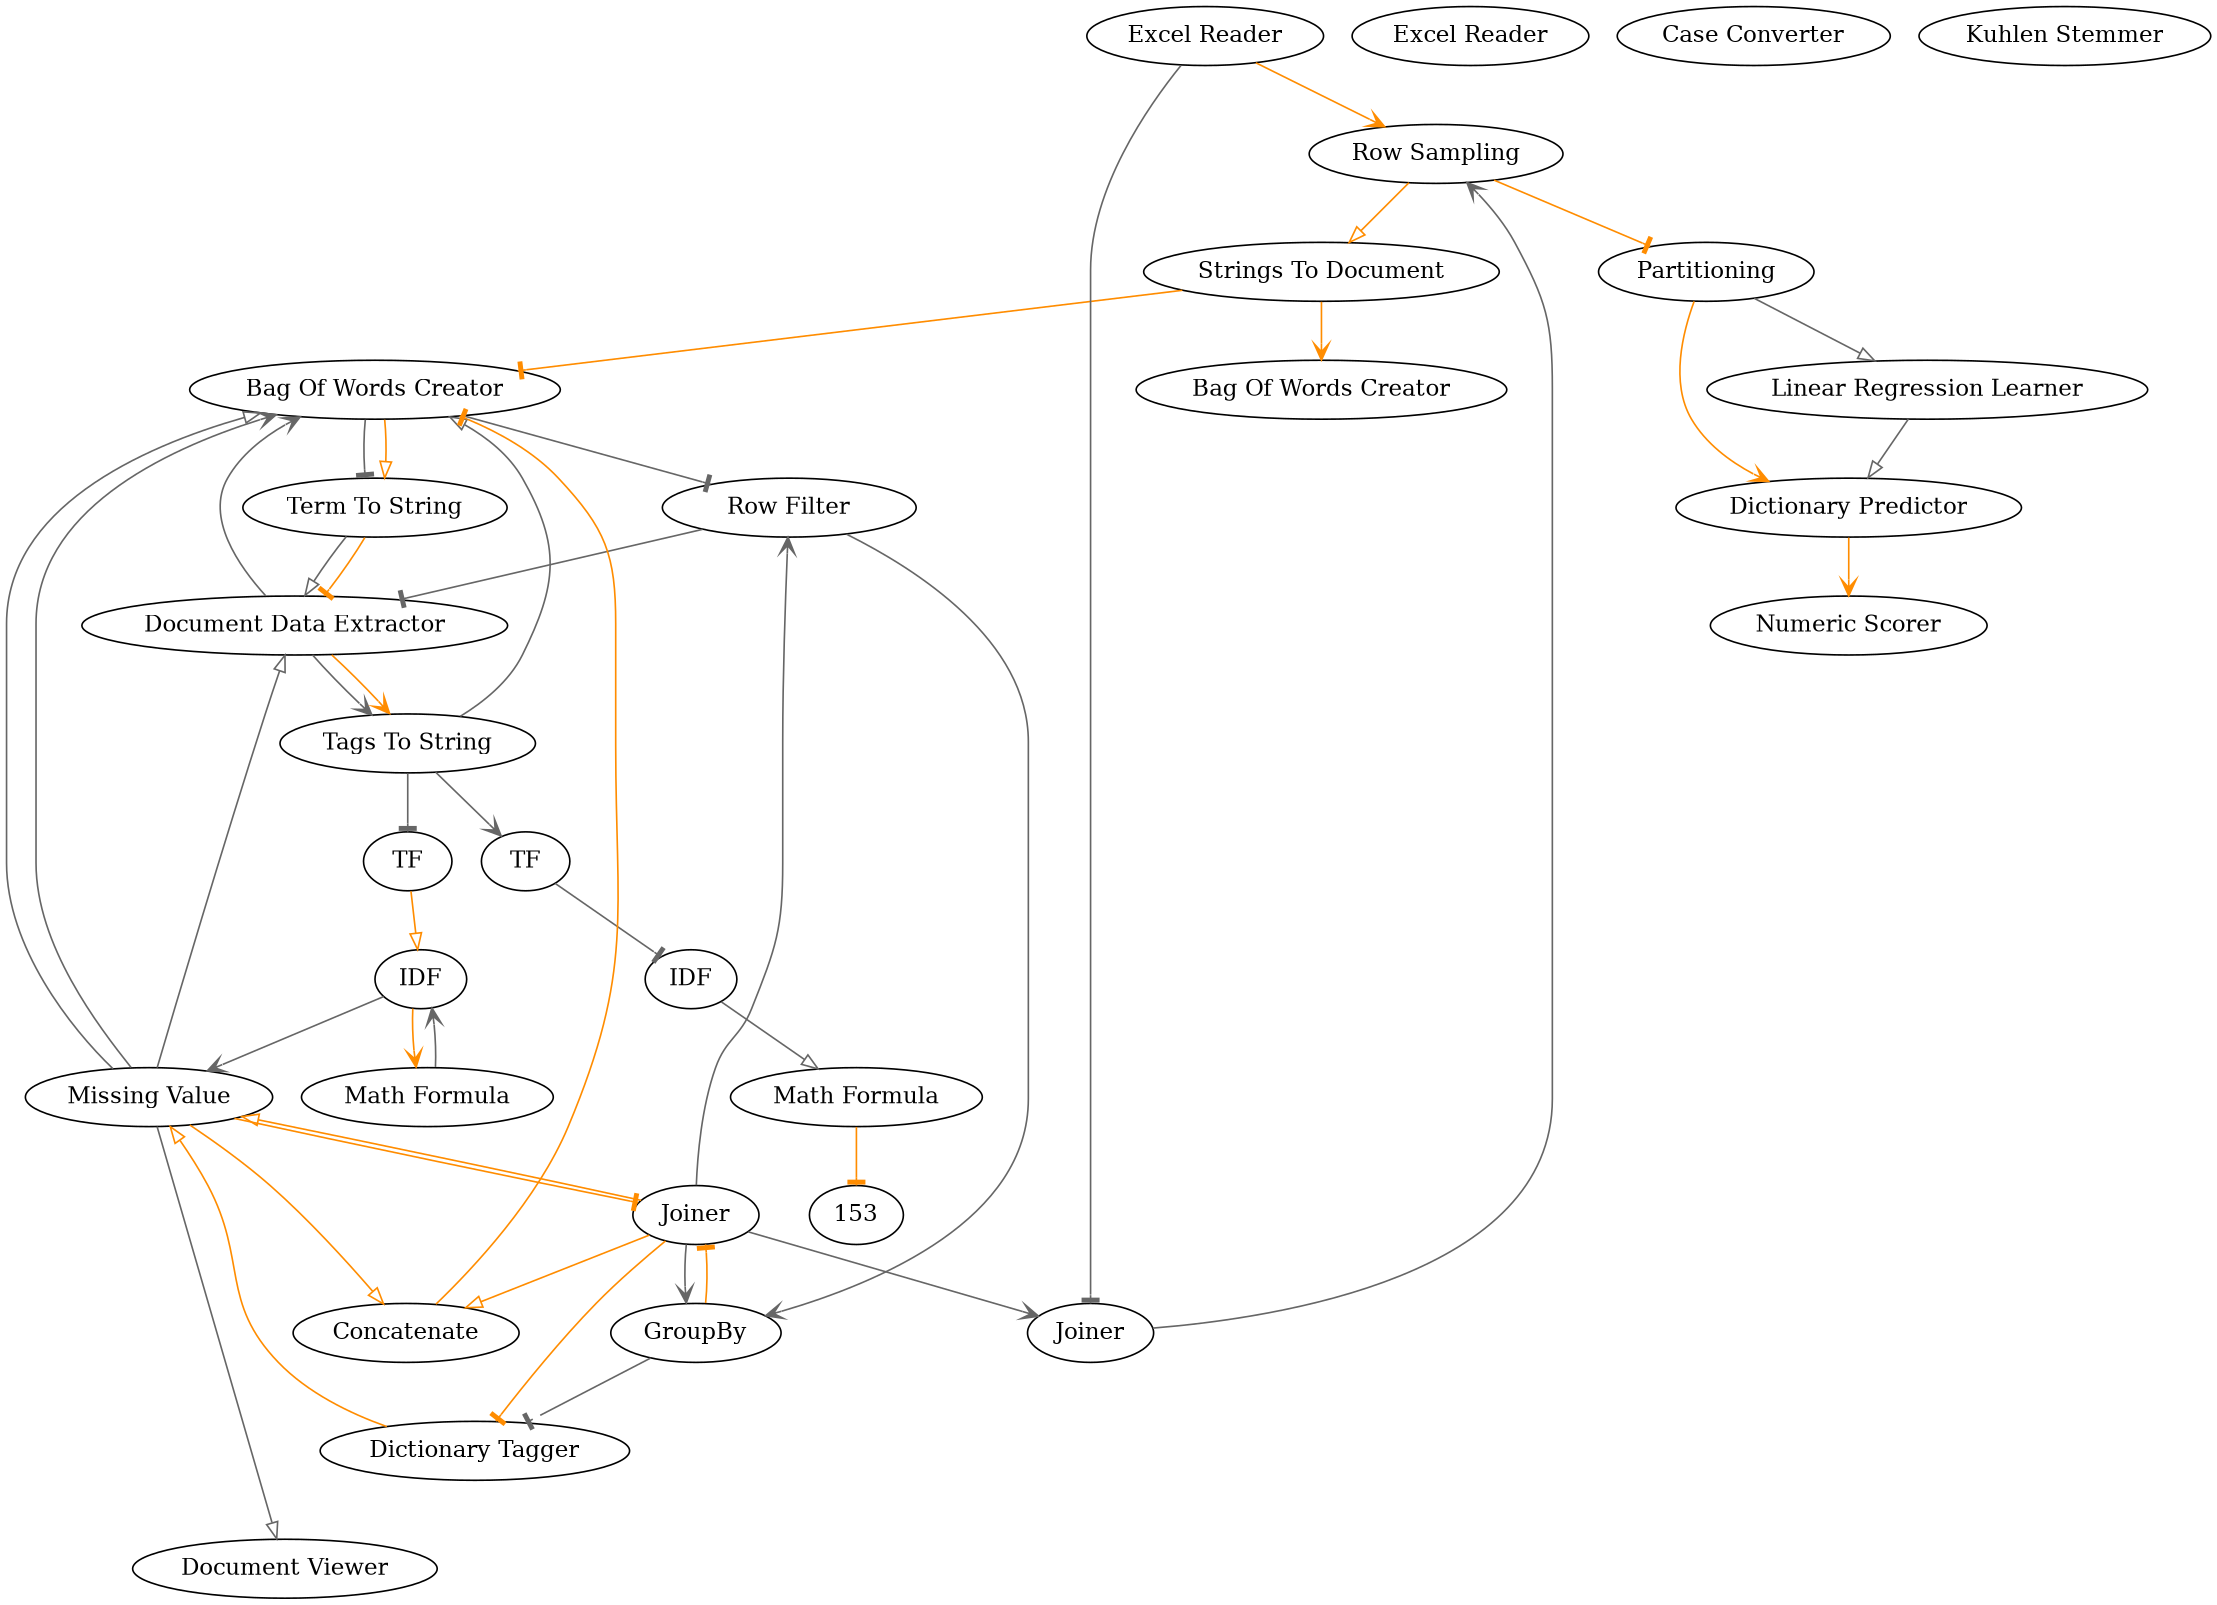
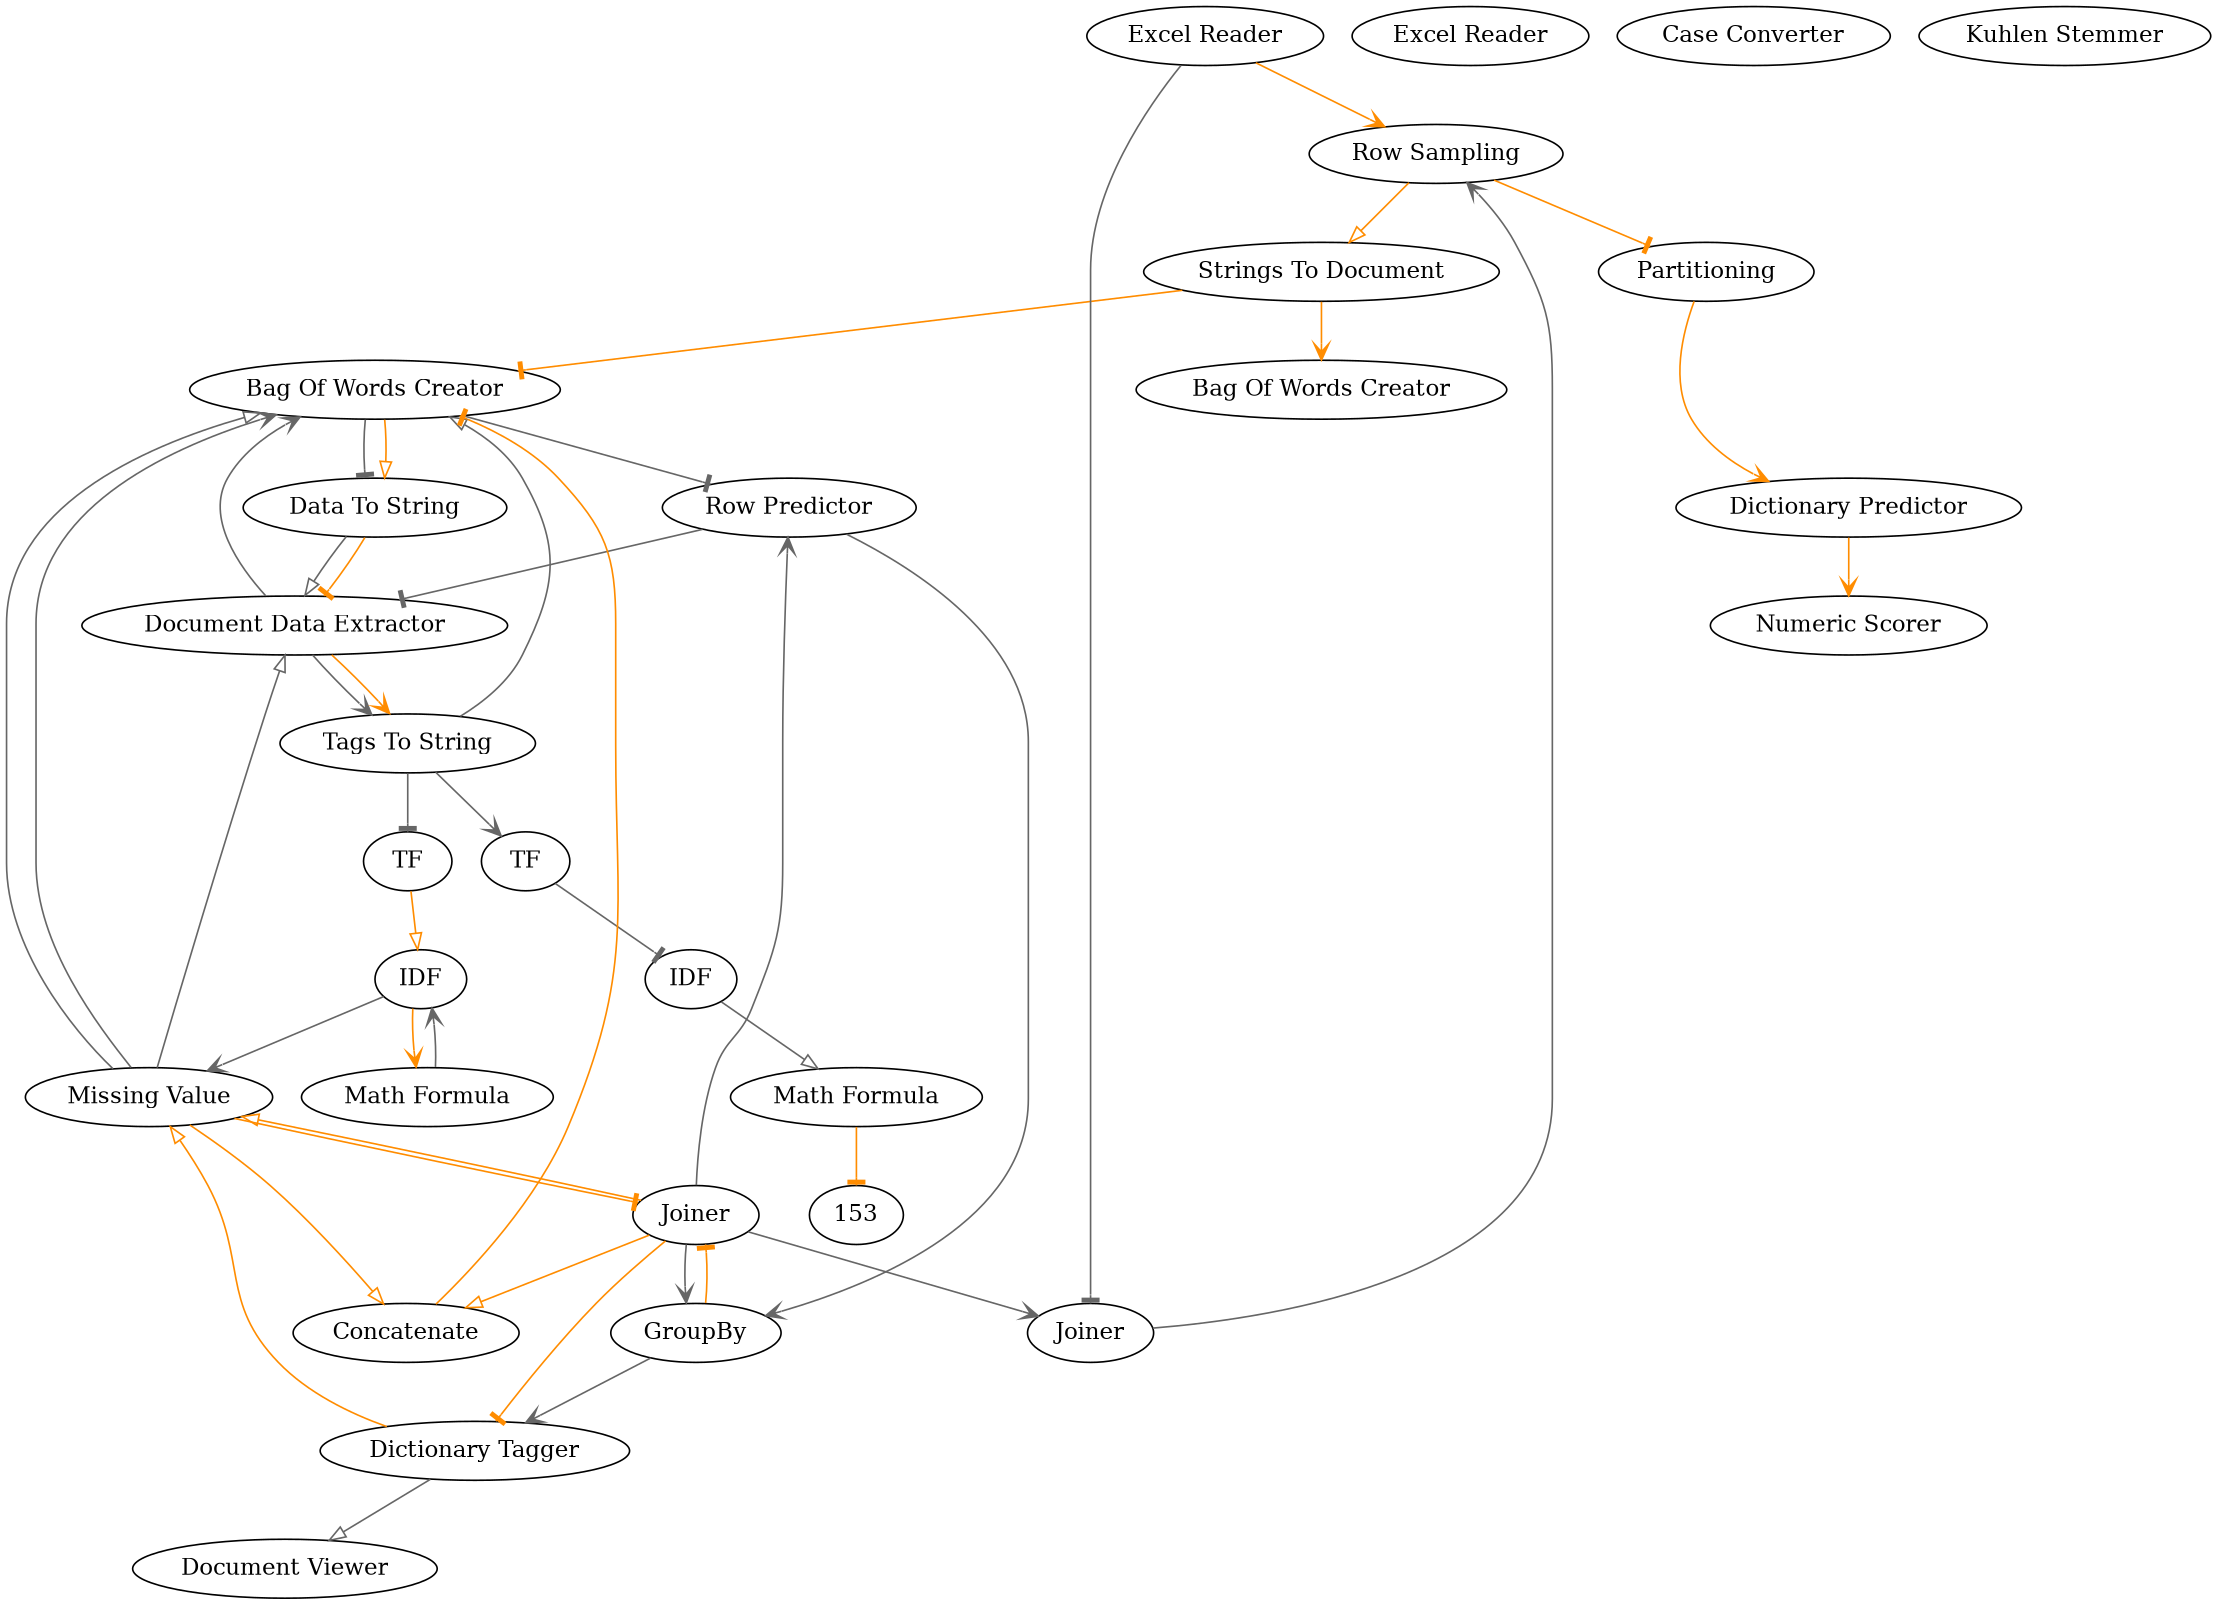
node "Linear Regression Learner": removed
node "Term To String": label "Term To String" -> "Data To String"
node "Row Filter": label "Row Filter" -> "Row Predictor"
edge "Missing Value" -> "Document Viewer": now "Dictionary Tagger" -> "Document Viewer"
edge "GroupBy" -> "Dictionary Tagger": arrowhead tee -> vee
